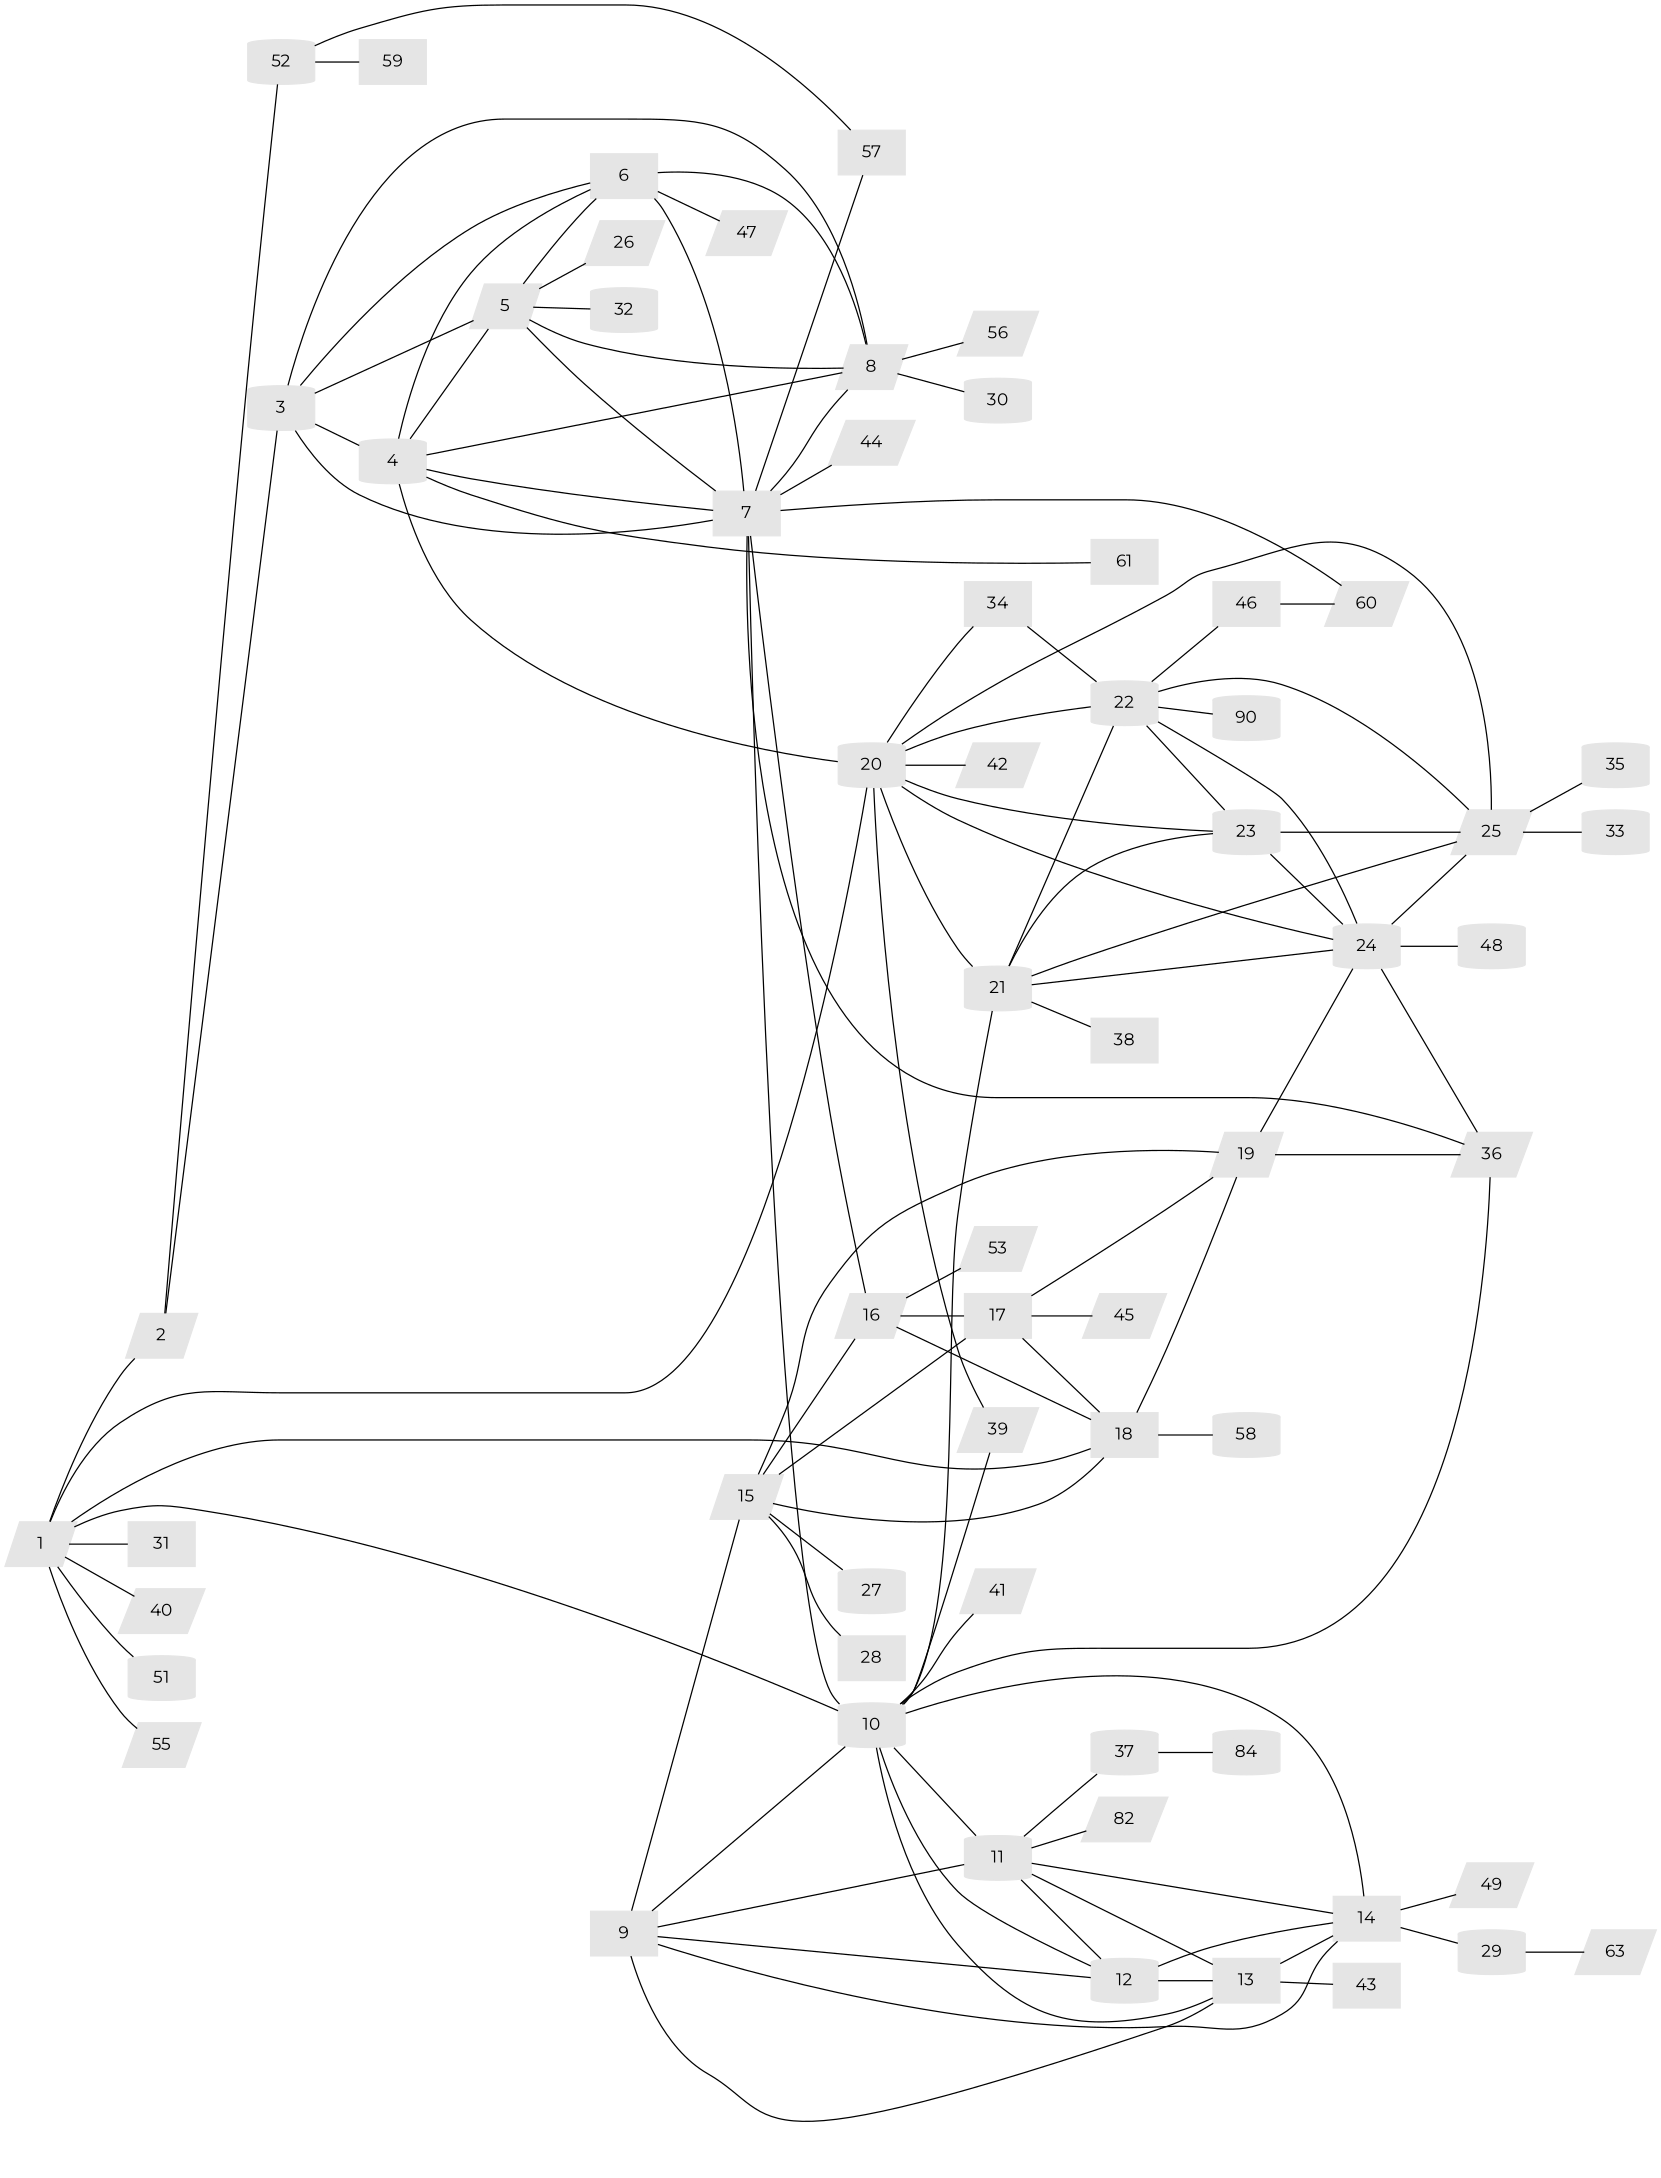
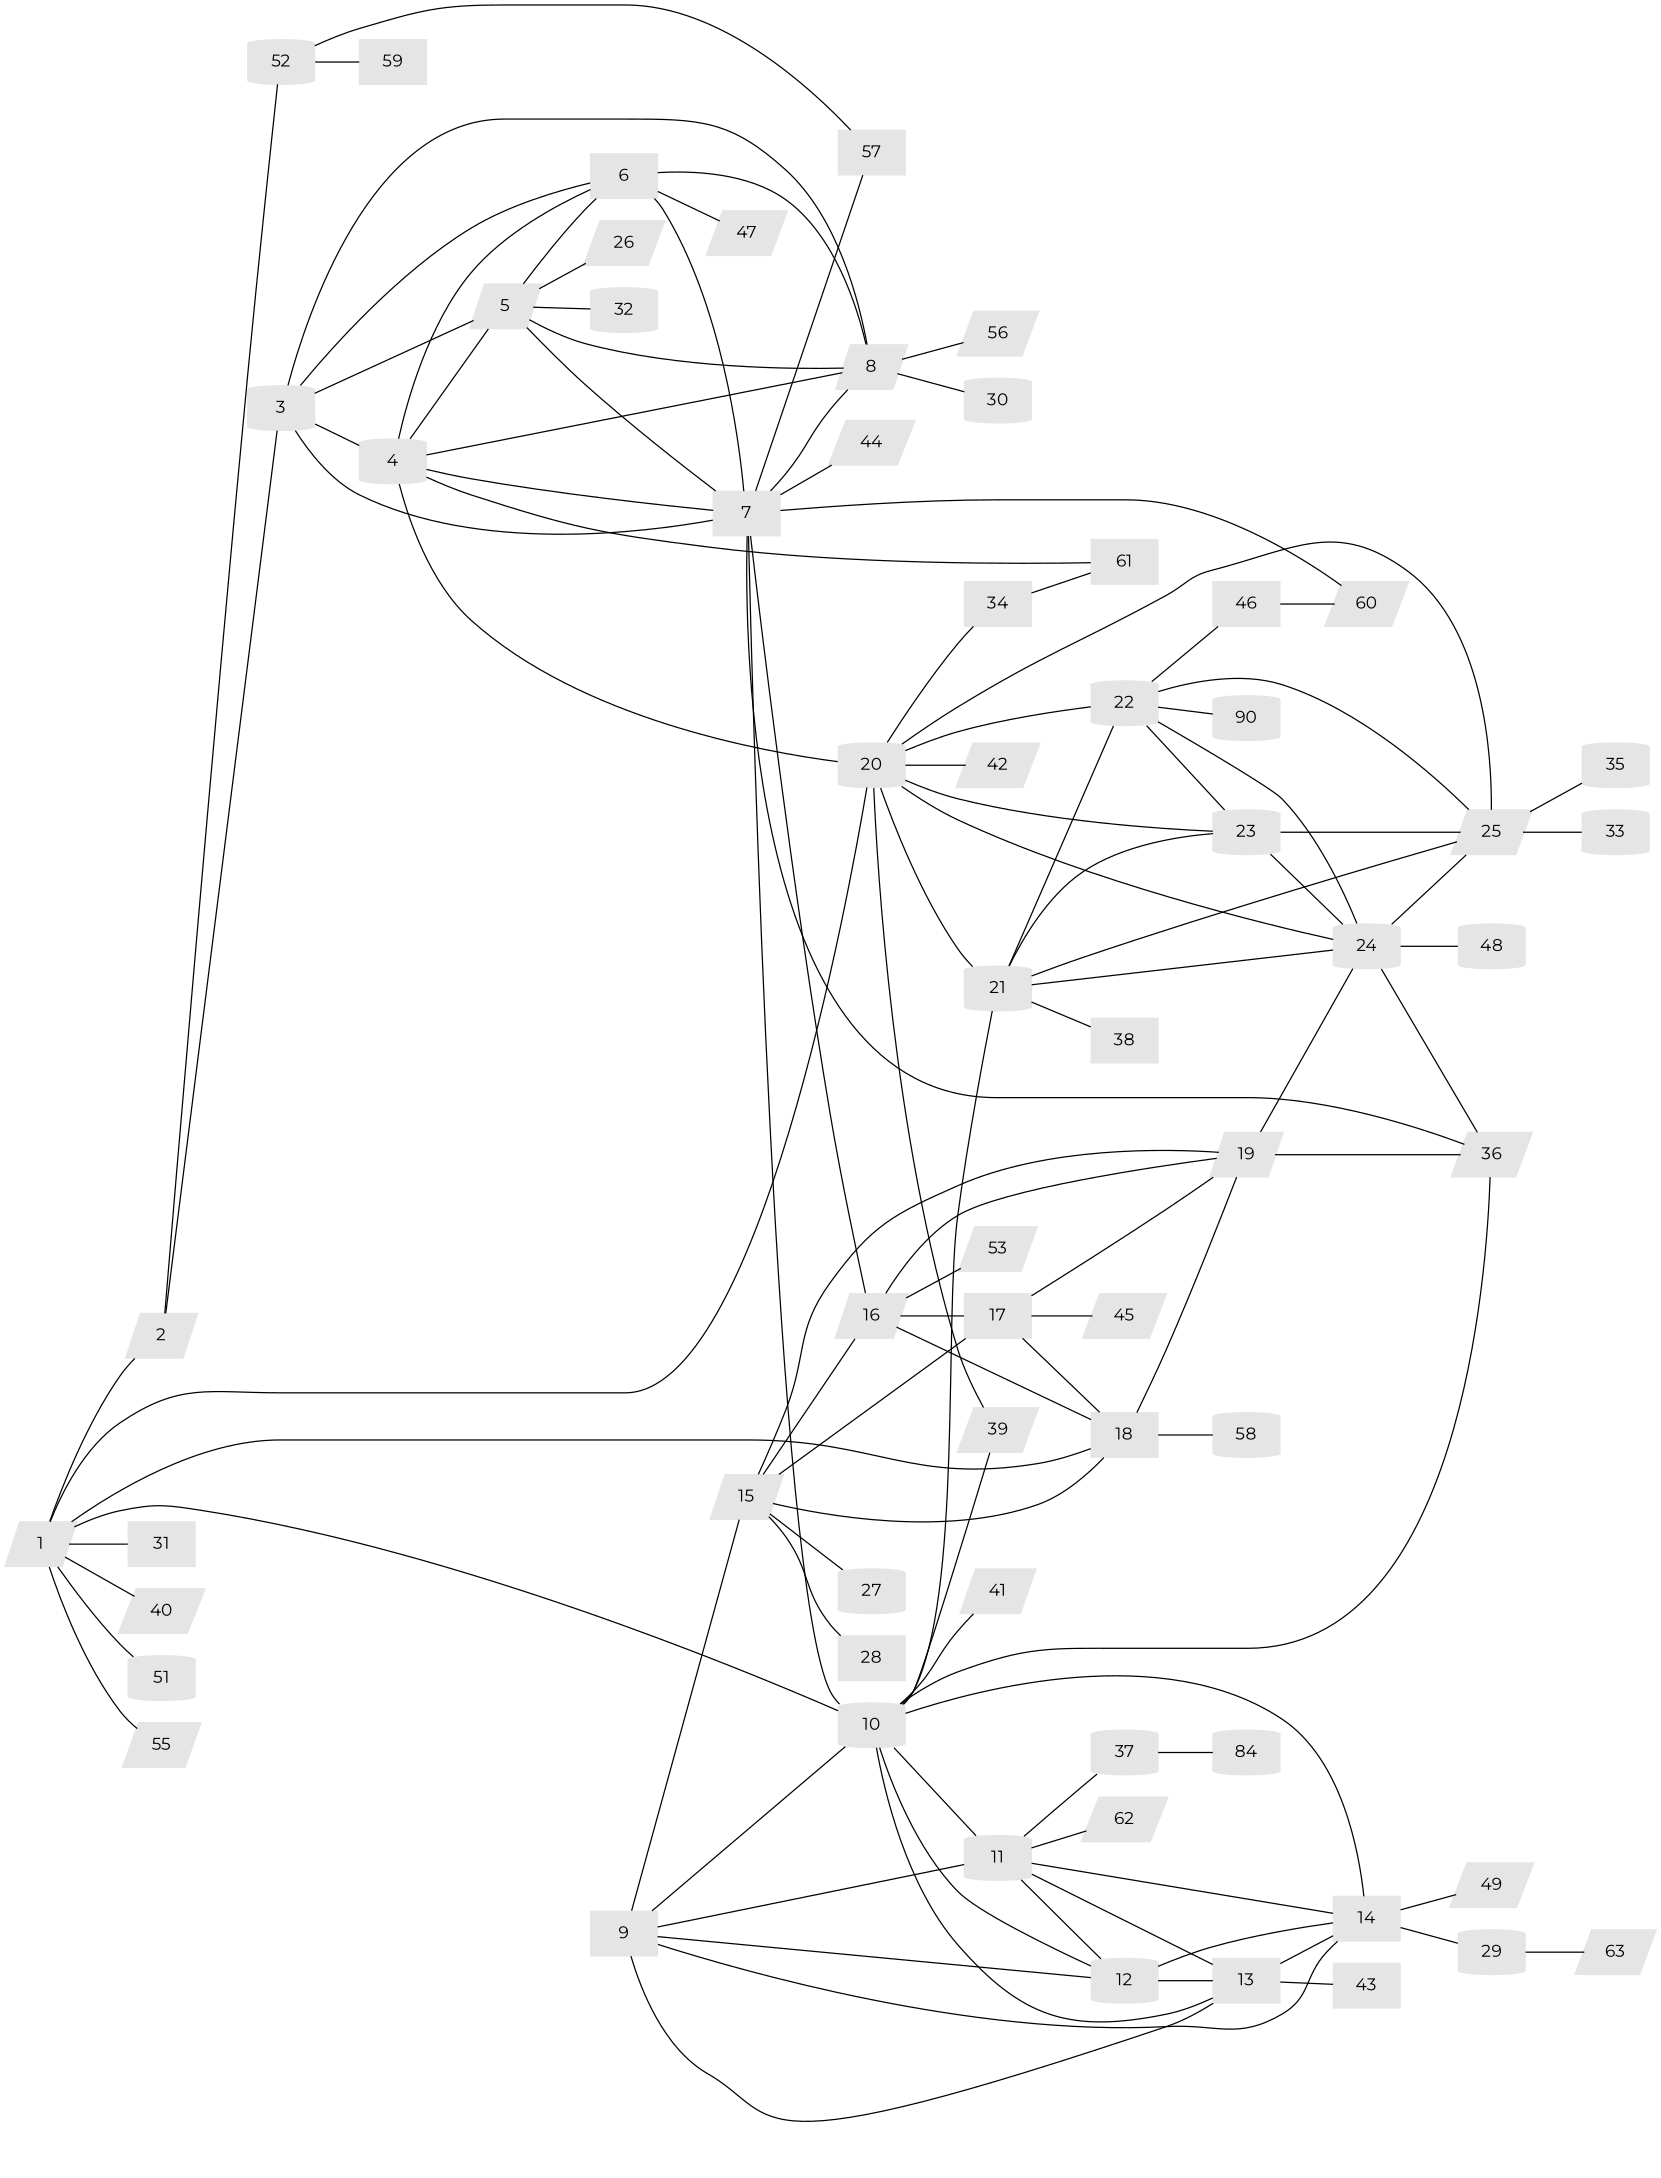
edge "34" -- "22": now "34" -- "61"
edge "19" -- "16": added
node "82": label "82" -> "62"
